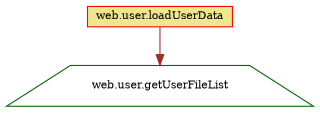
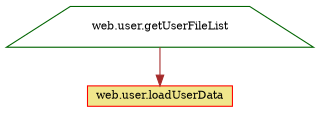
edge "web.user.loadUserData" -> "web.user.getUserFileList": reversed
